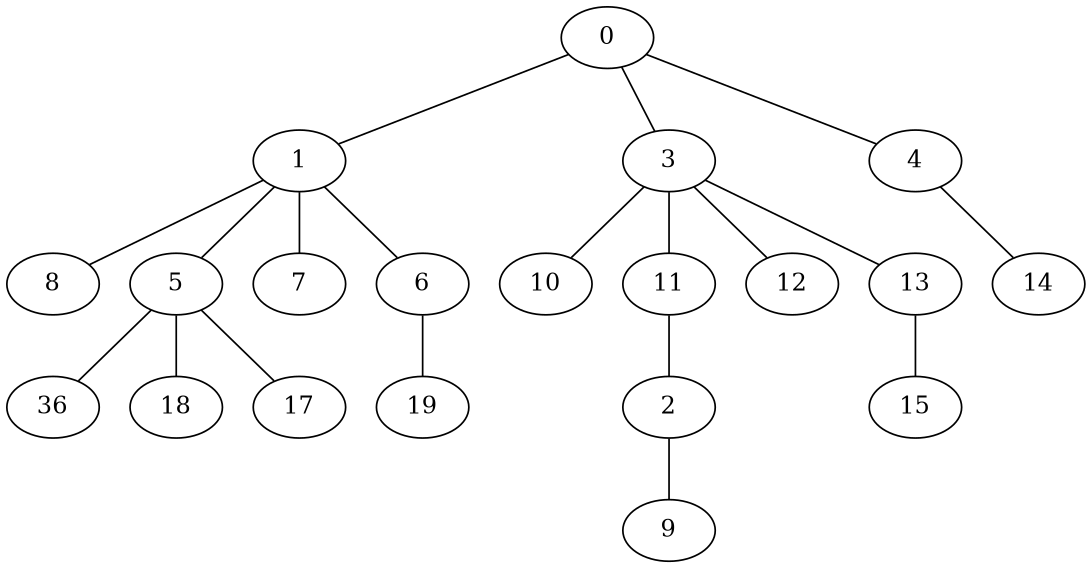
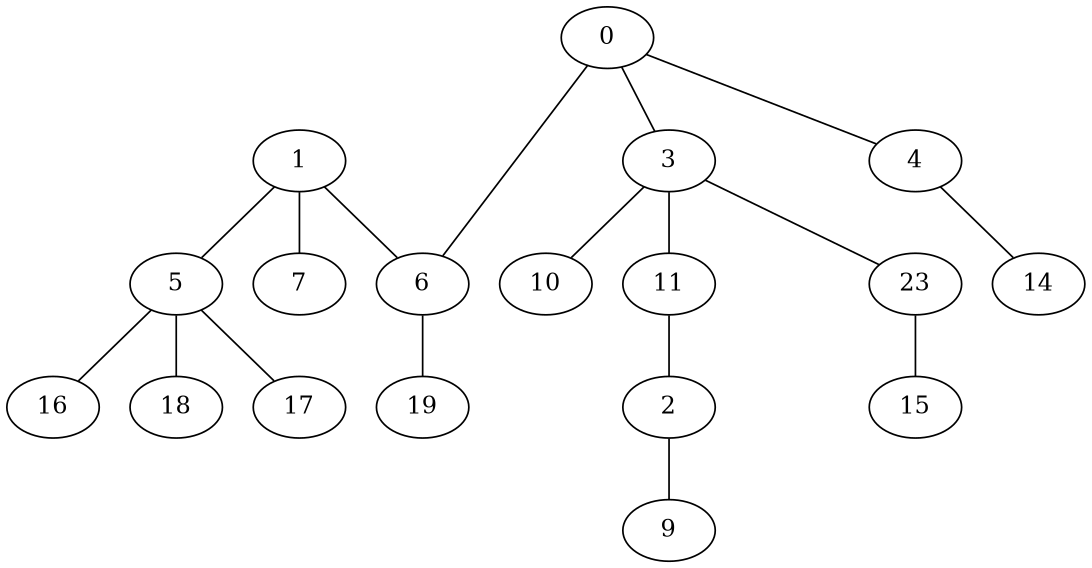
edge "0" -- "1": now "0" -- "6"
node "8": removed
node "12": removed
node "13": label "13" -> "23"
node "36": label "36" -> "16"
